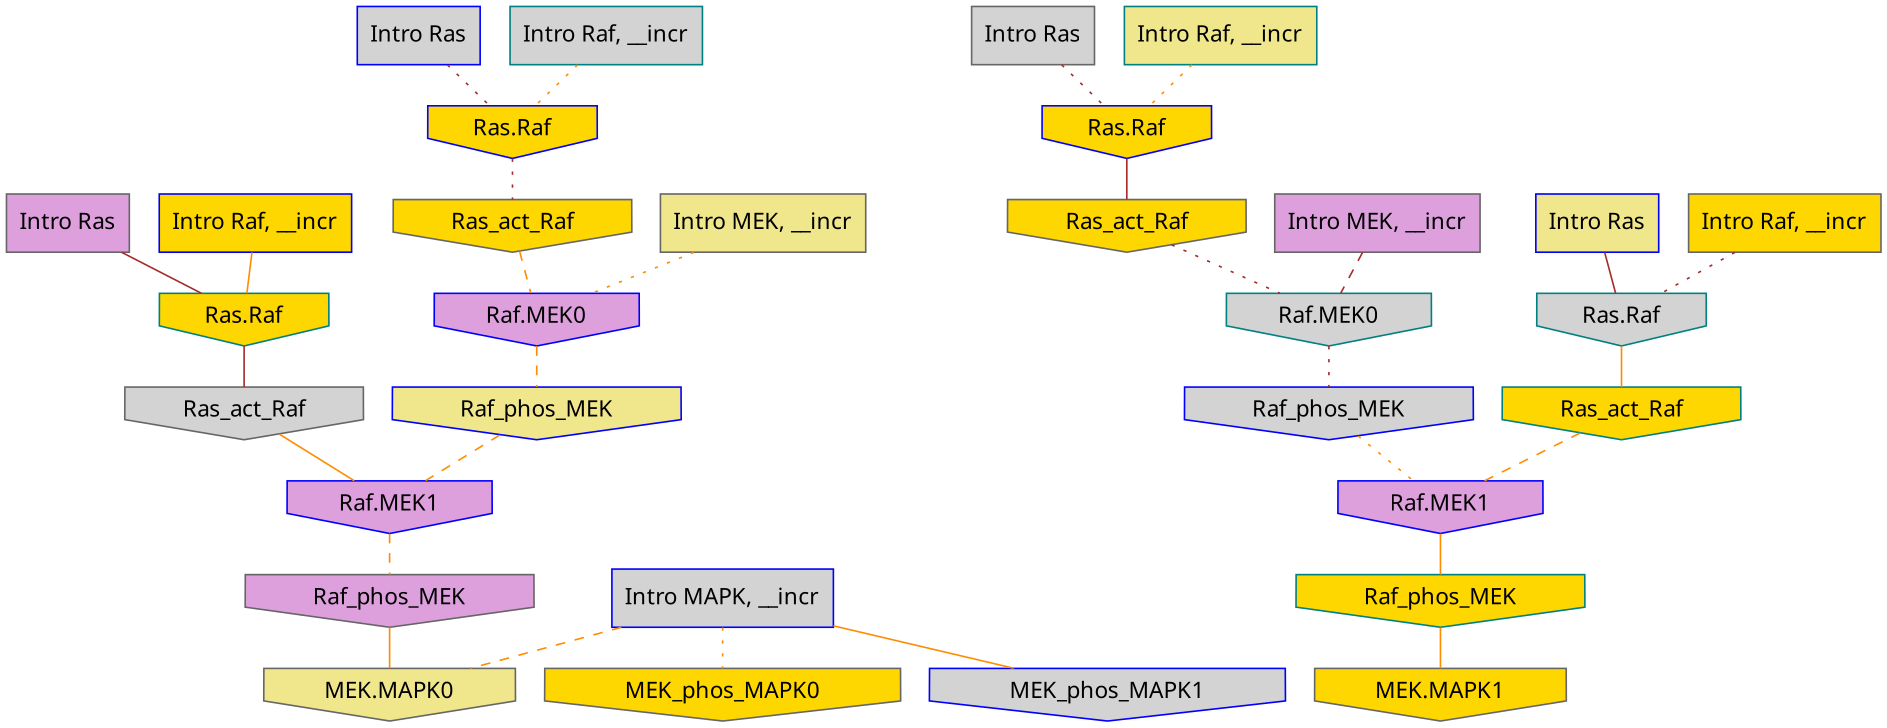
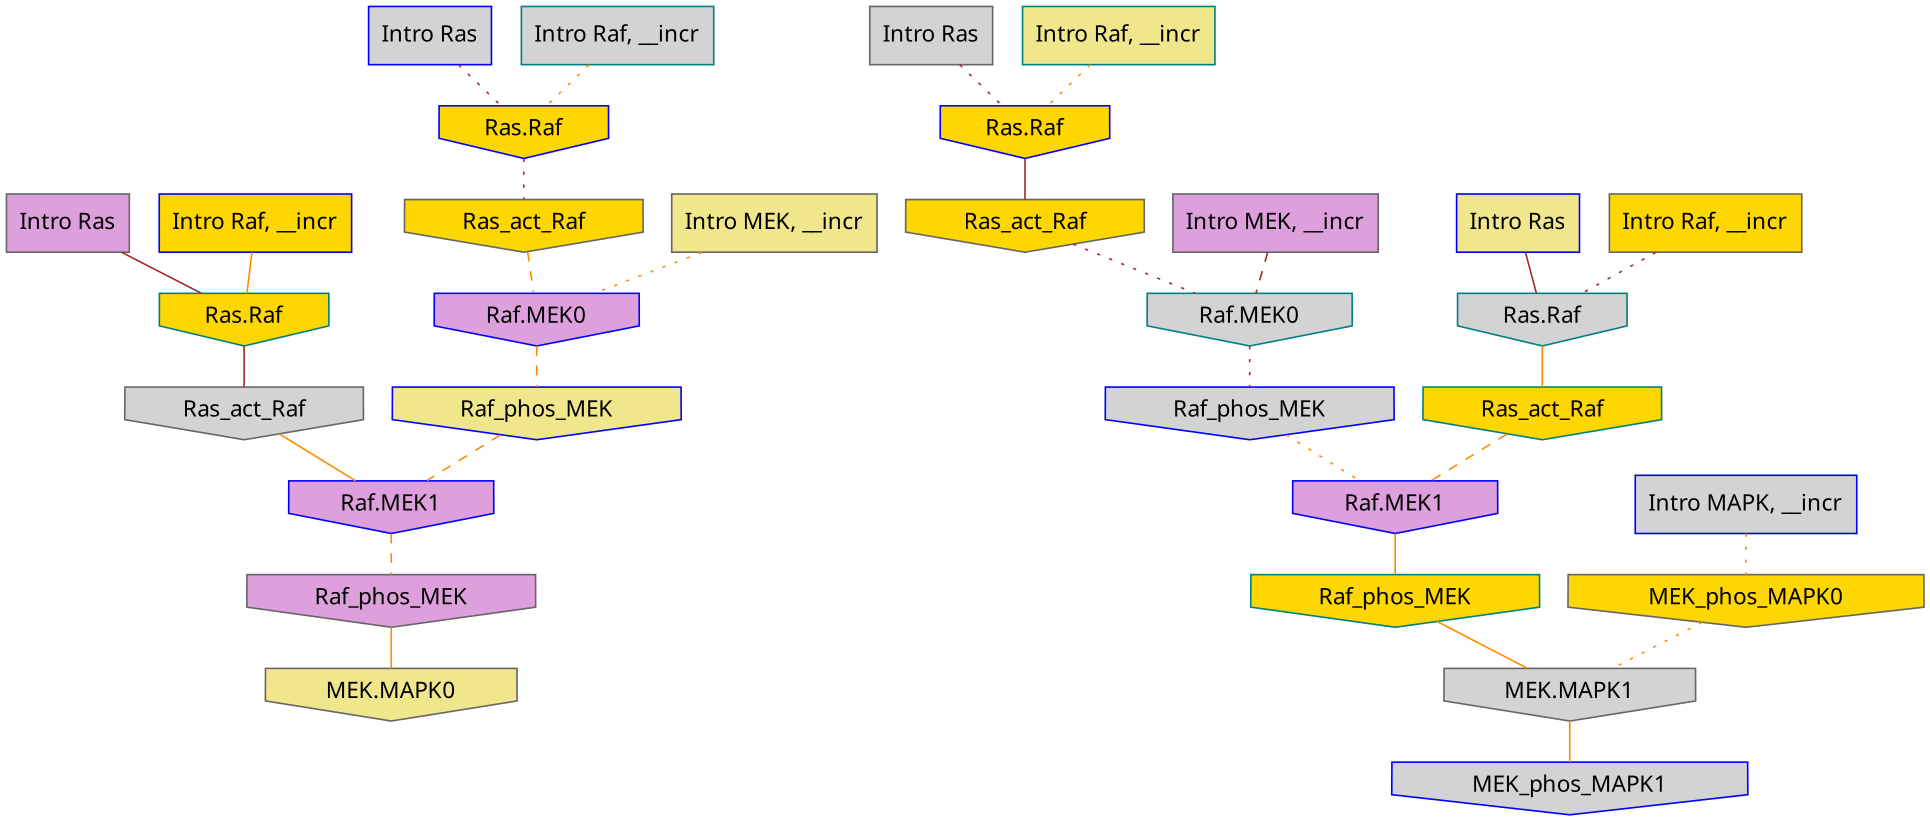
edge "MEK_phos_MAPK0" -- "MEK.MAPK1": added
edge "Intro MAPK, __incr" -- "MEK_phos_MAPK1": now "MEK.MAPK1" -- "MEK_phos_MAPK1"
edge "Intro MAPK, __incr" -- "MEK.MAPK0": removed
node "MEK.MAPK1": fillcolor gold -> lightgrey
